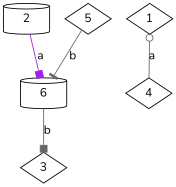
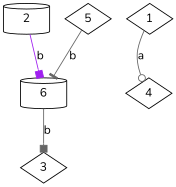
edge "2" -> "6": label "a" -> "b"
edge "4" -> "1": reversed
